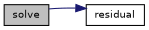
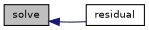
edge "solve" -> "residual": reversed
